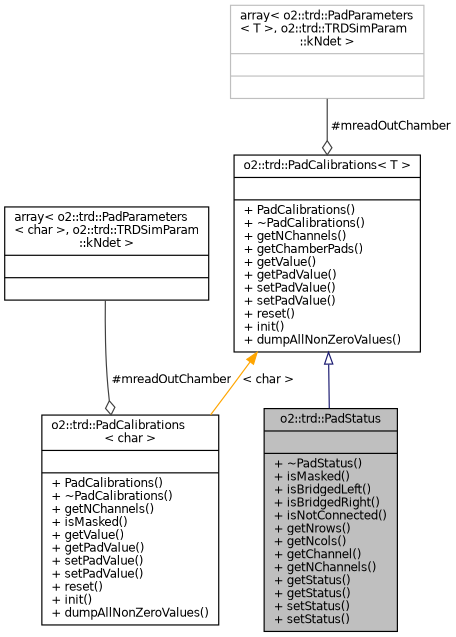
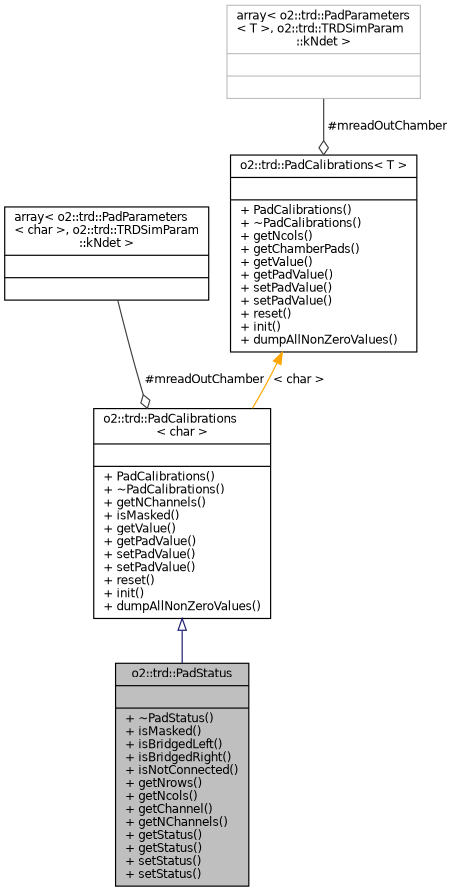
node "o2::trd::PadCalibrations< T >": text "+ getNChannels()" -> "+ getNcols()"
edge "o2::trd::PadStatus" -> "o2::trd::PadCalibrations< T >": now "o2::trd::PadStatus" -> "o2::trd::PadCalibrations"
